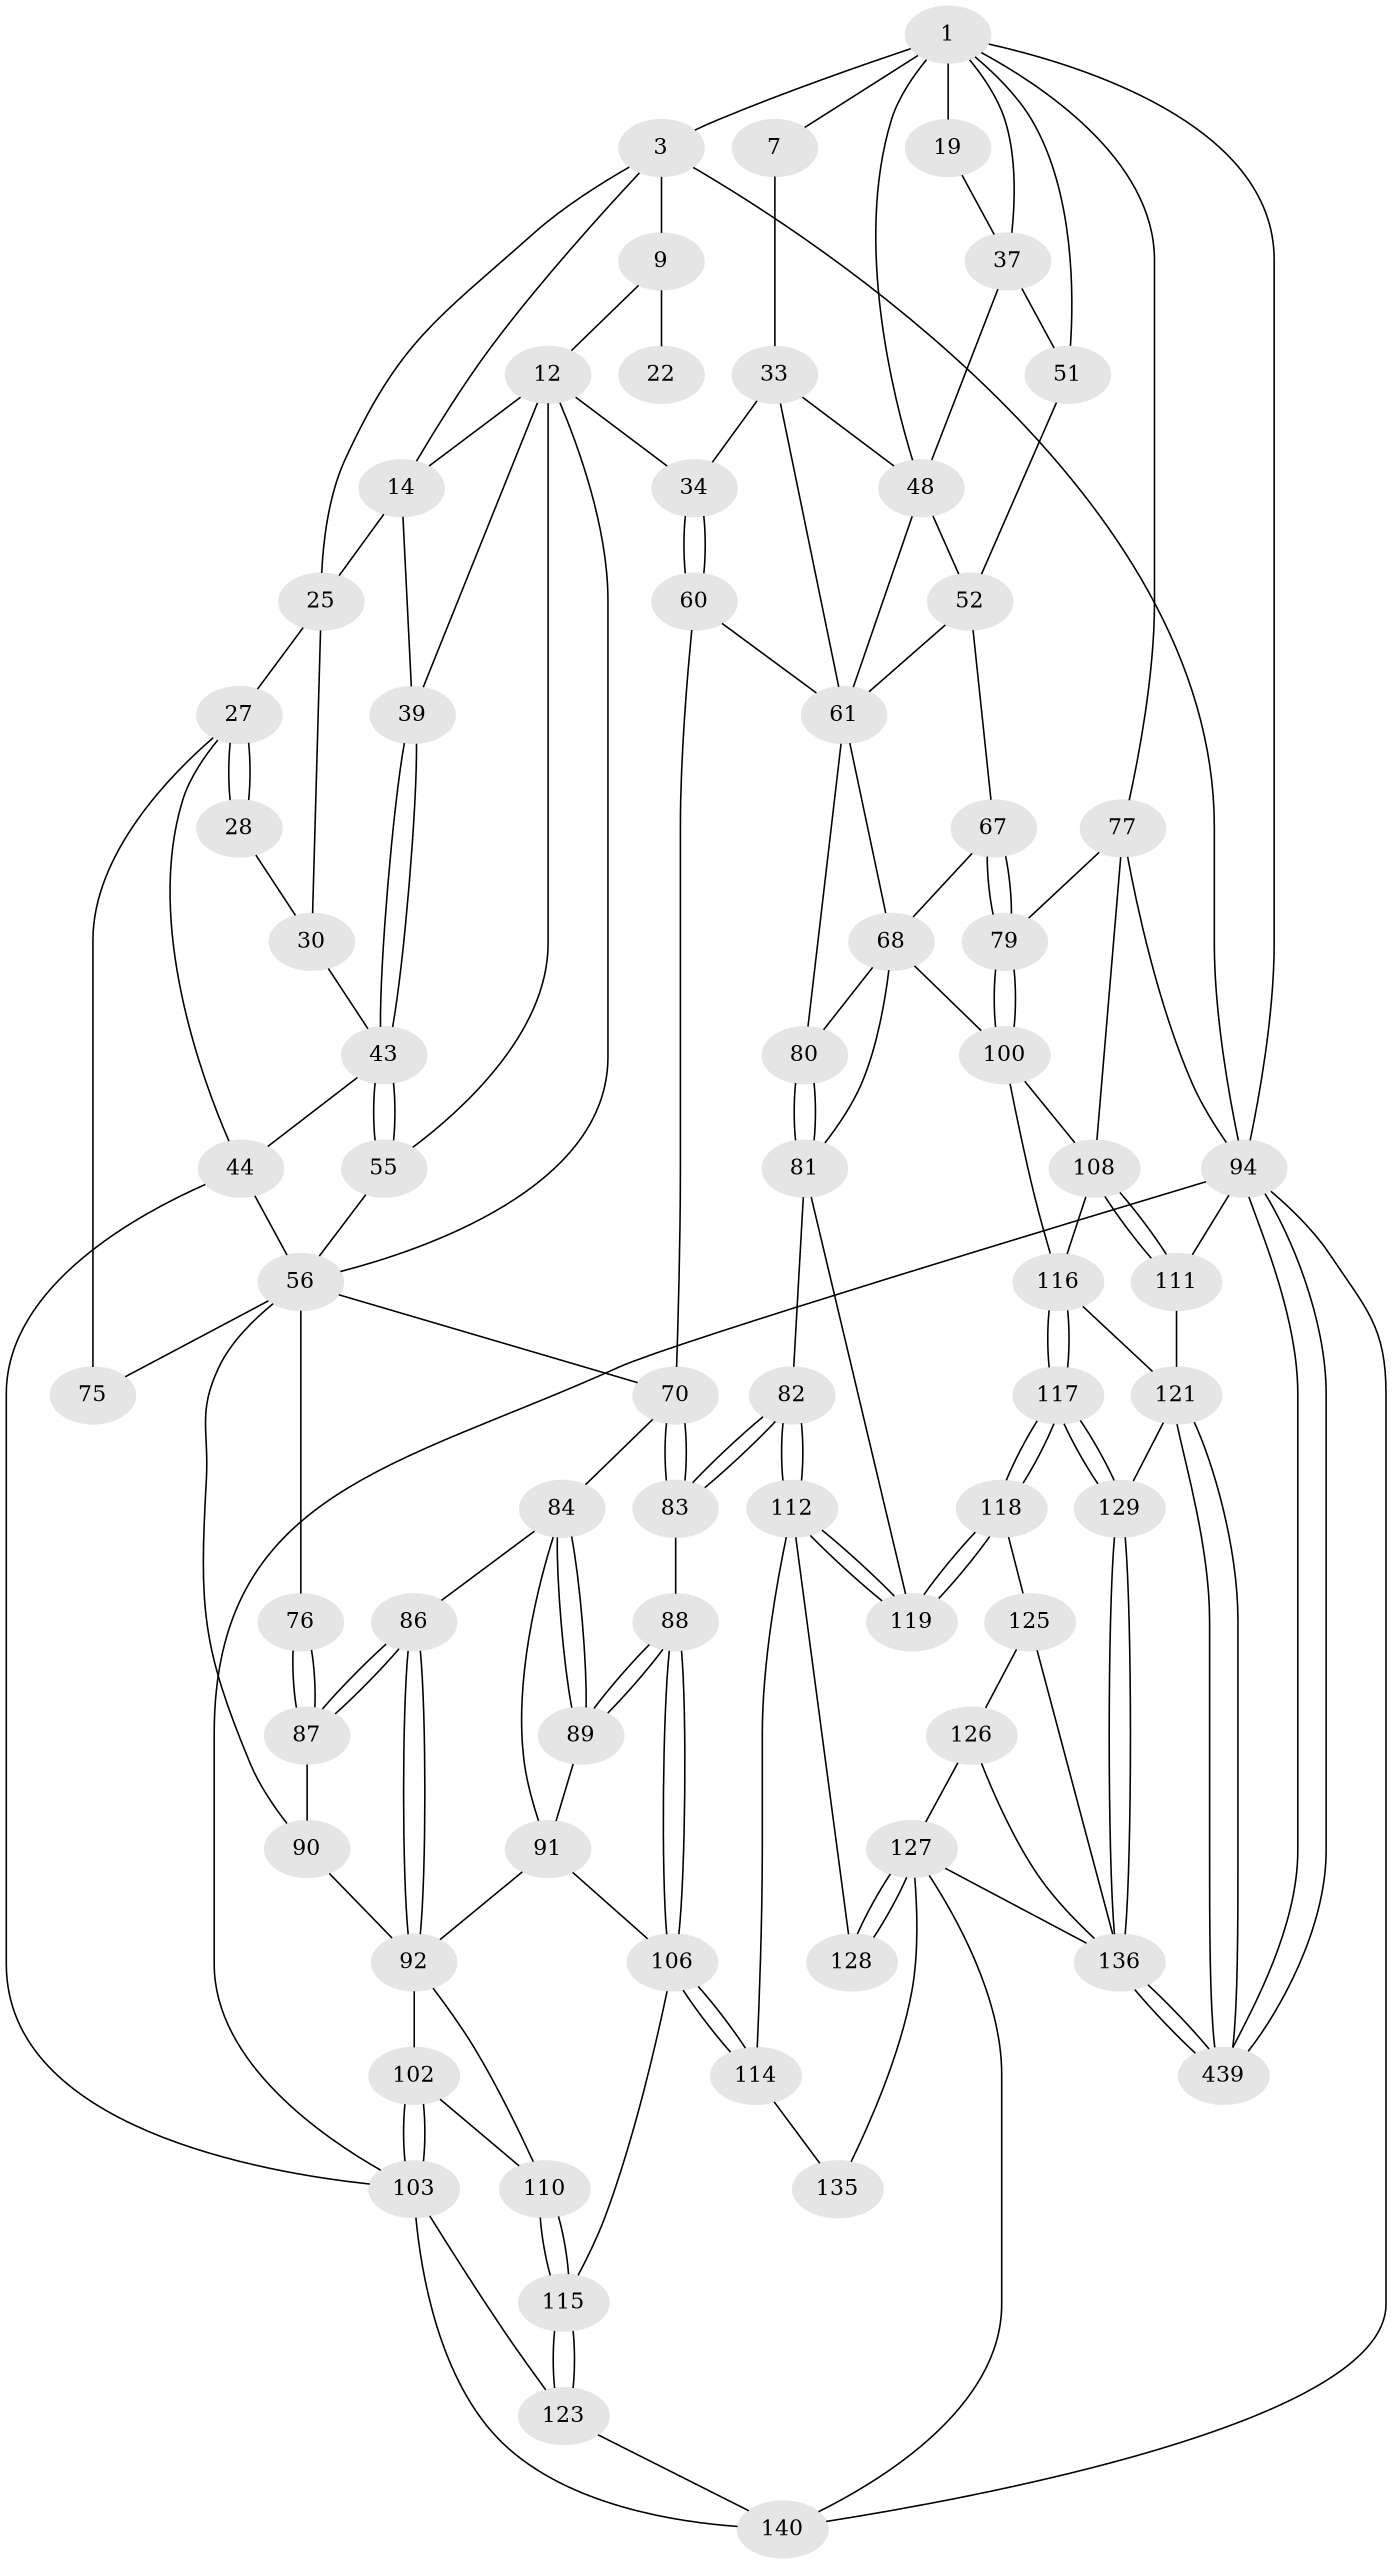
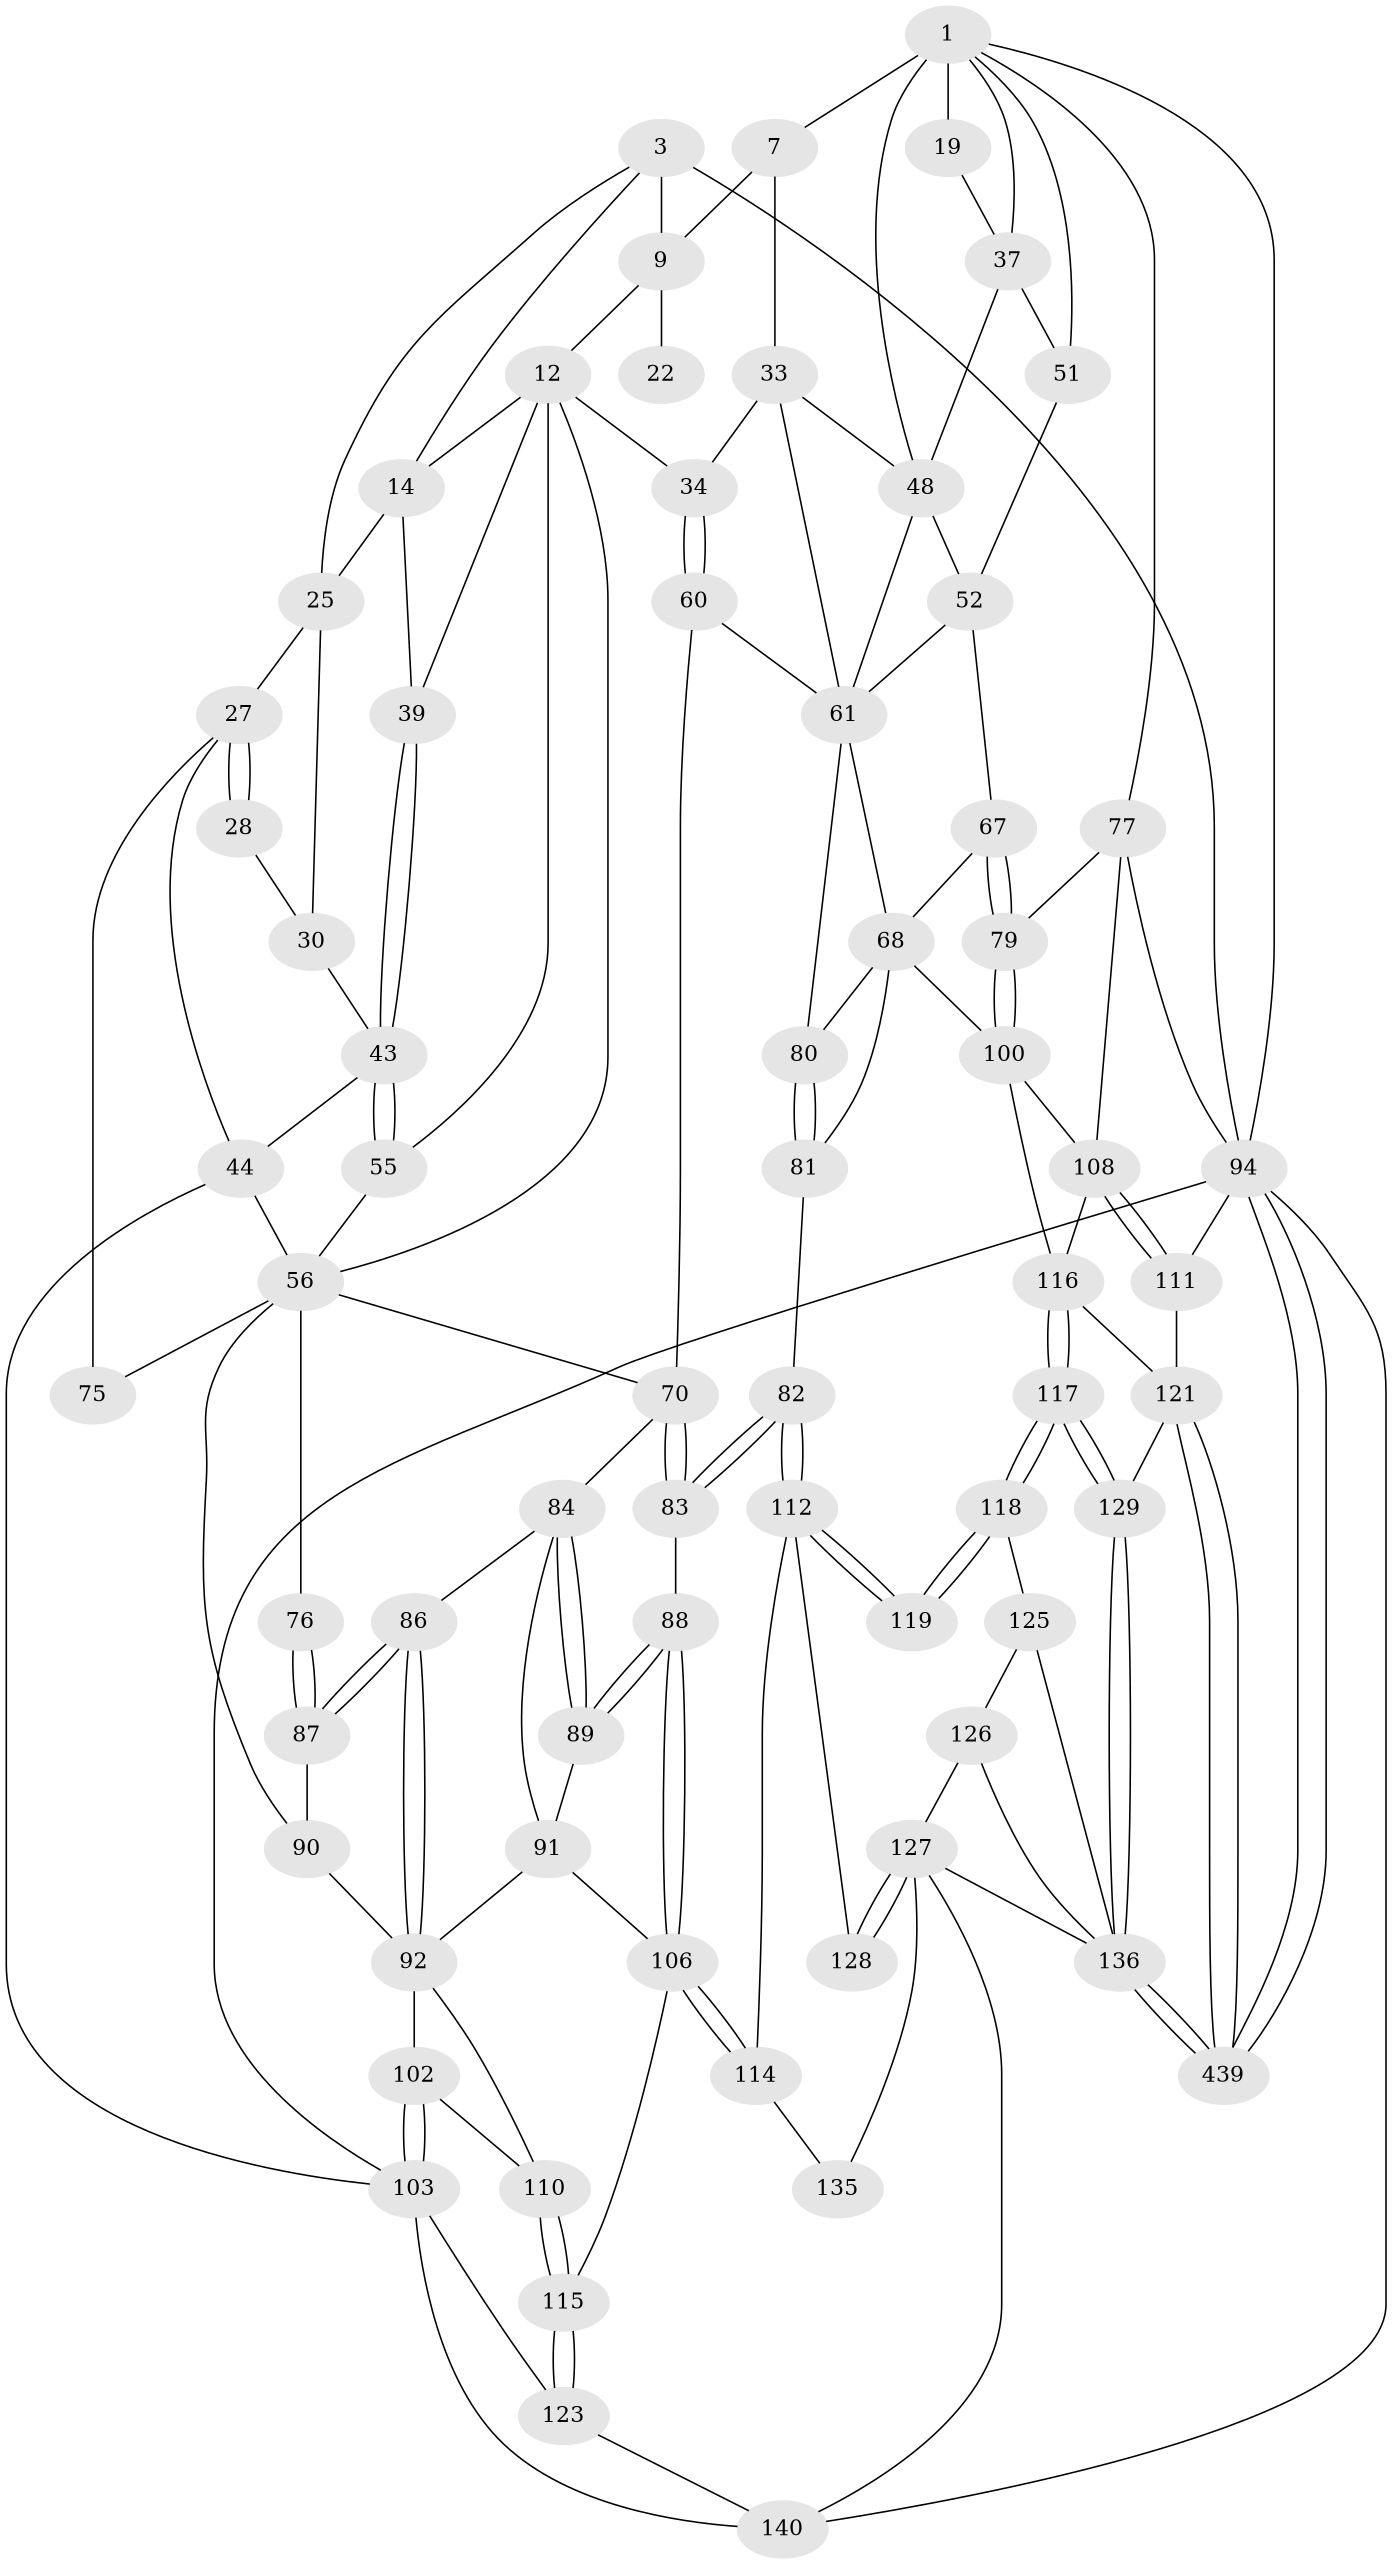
edge "1" -- "3": removed
edge "7" -- "9": added
edge "81" -- "119": removed
